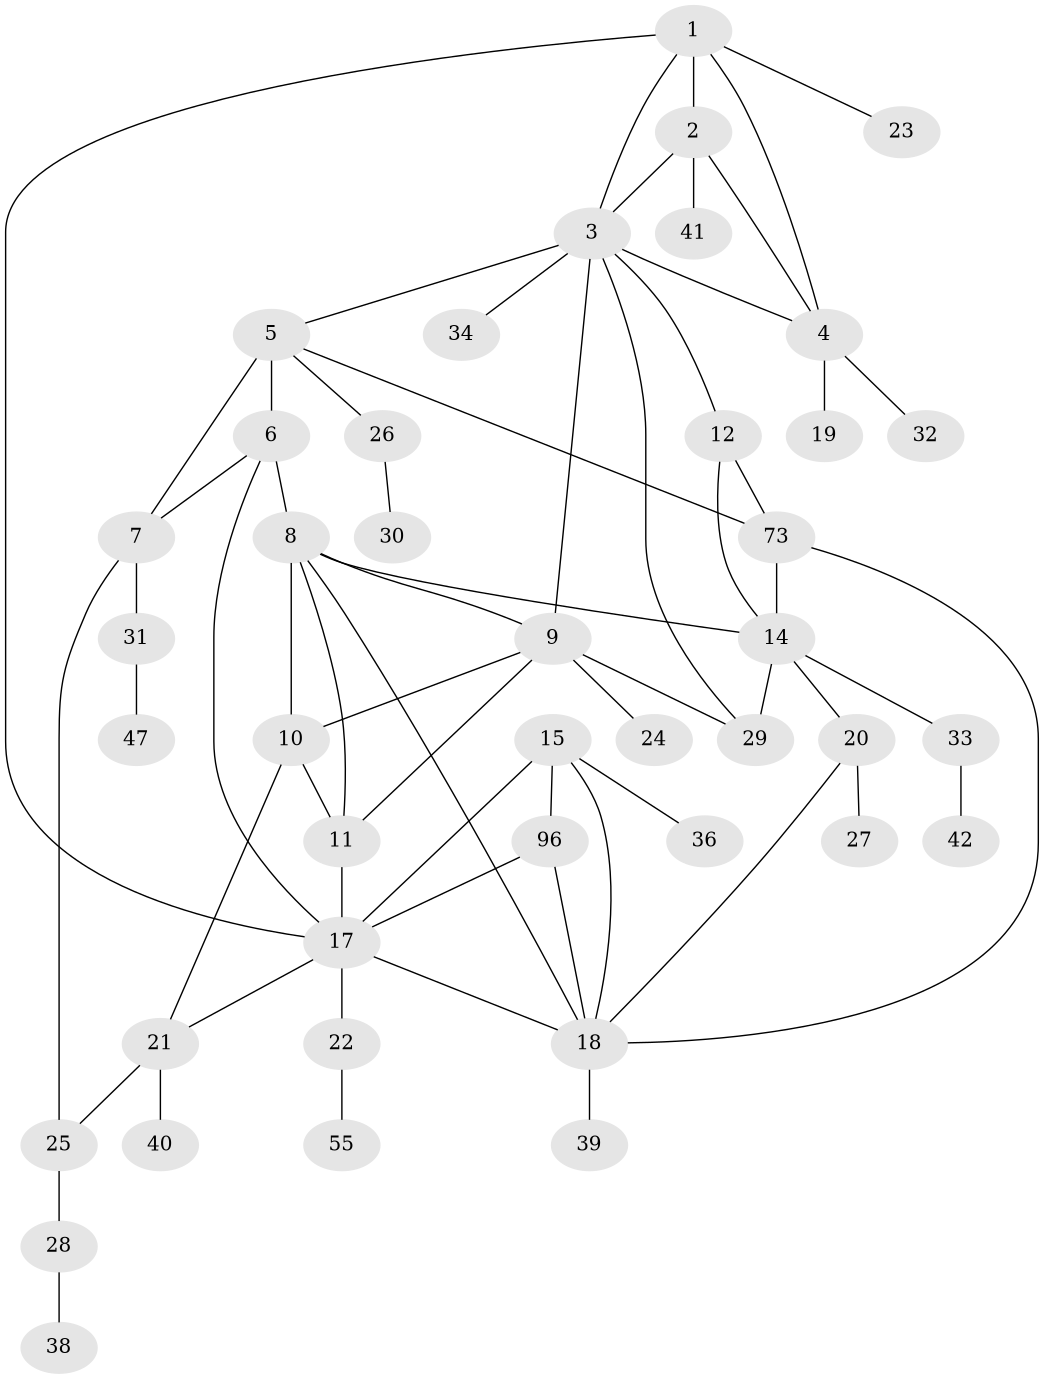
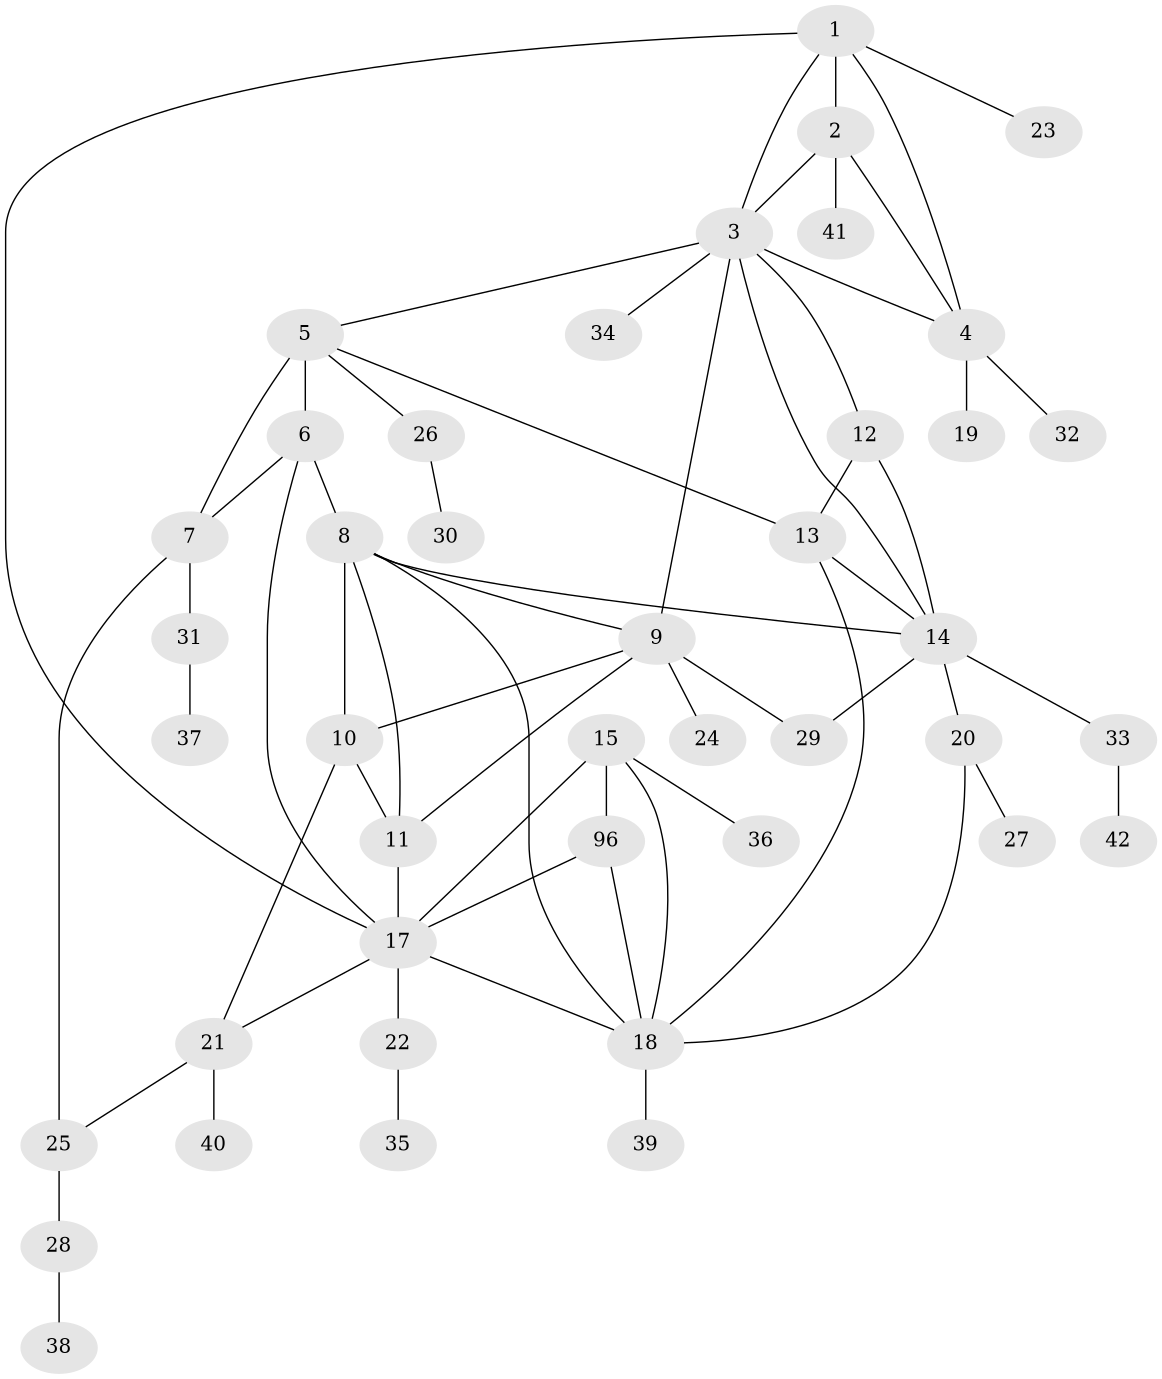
edge "3" -- "29": now "3" -- "14"
node "73": label "73" -> "13"
node "47": label "47" -> "37"
node "55": label "55" -> "35"
